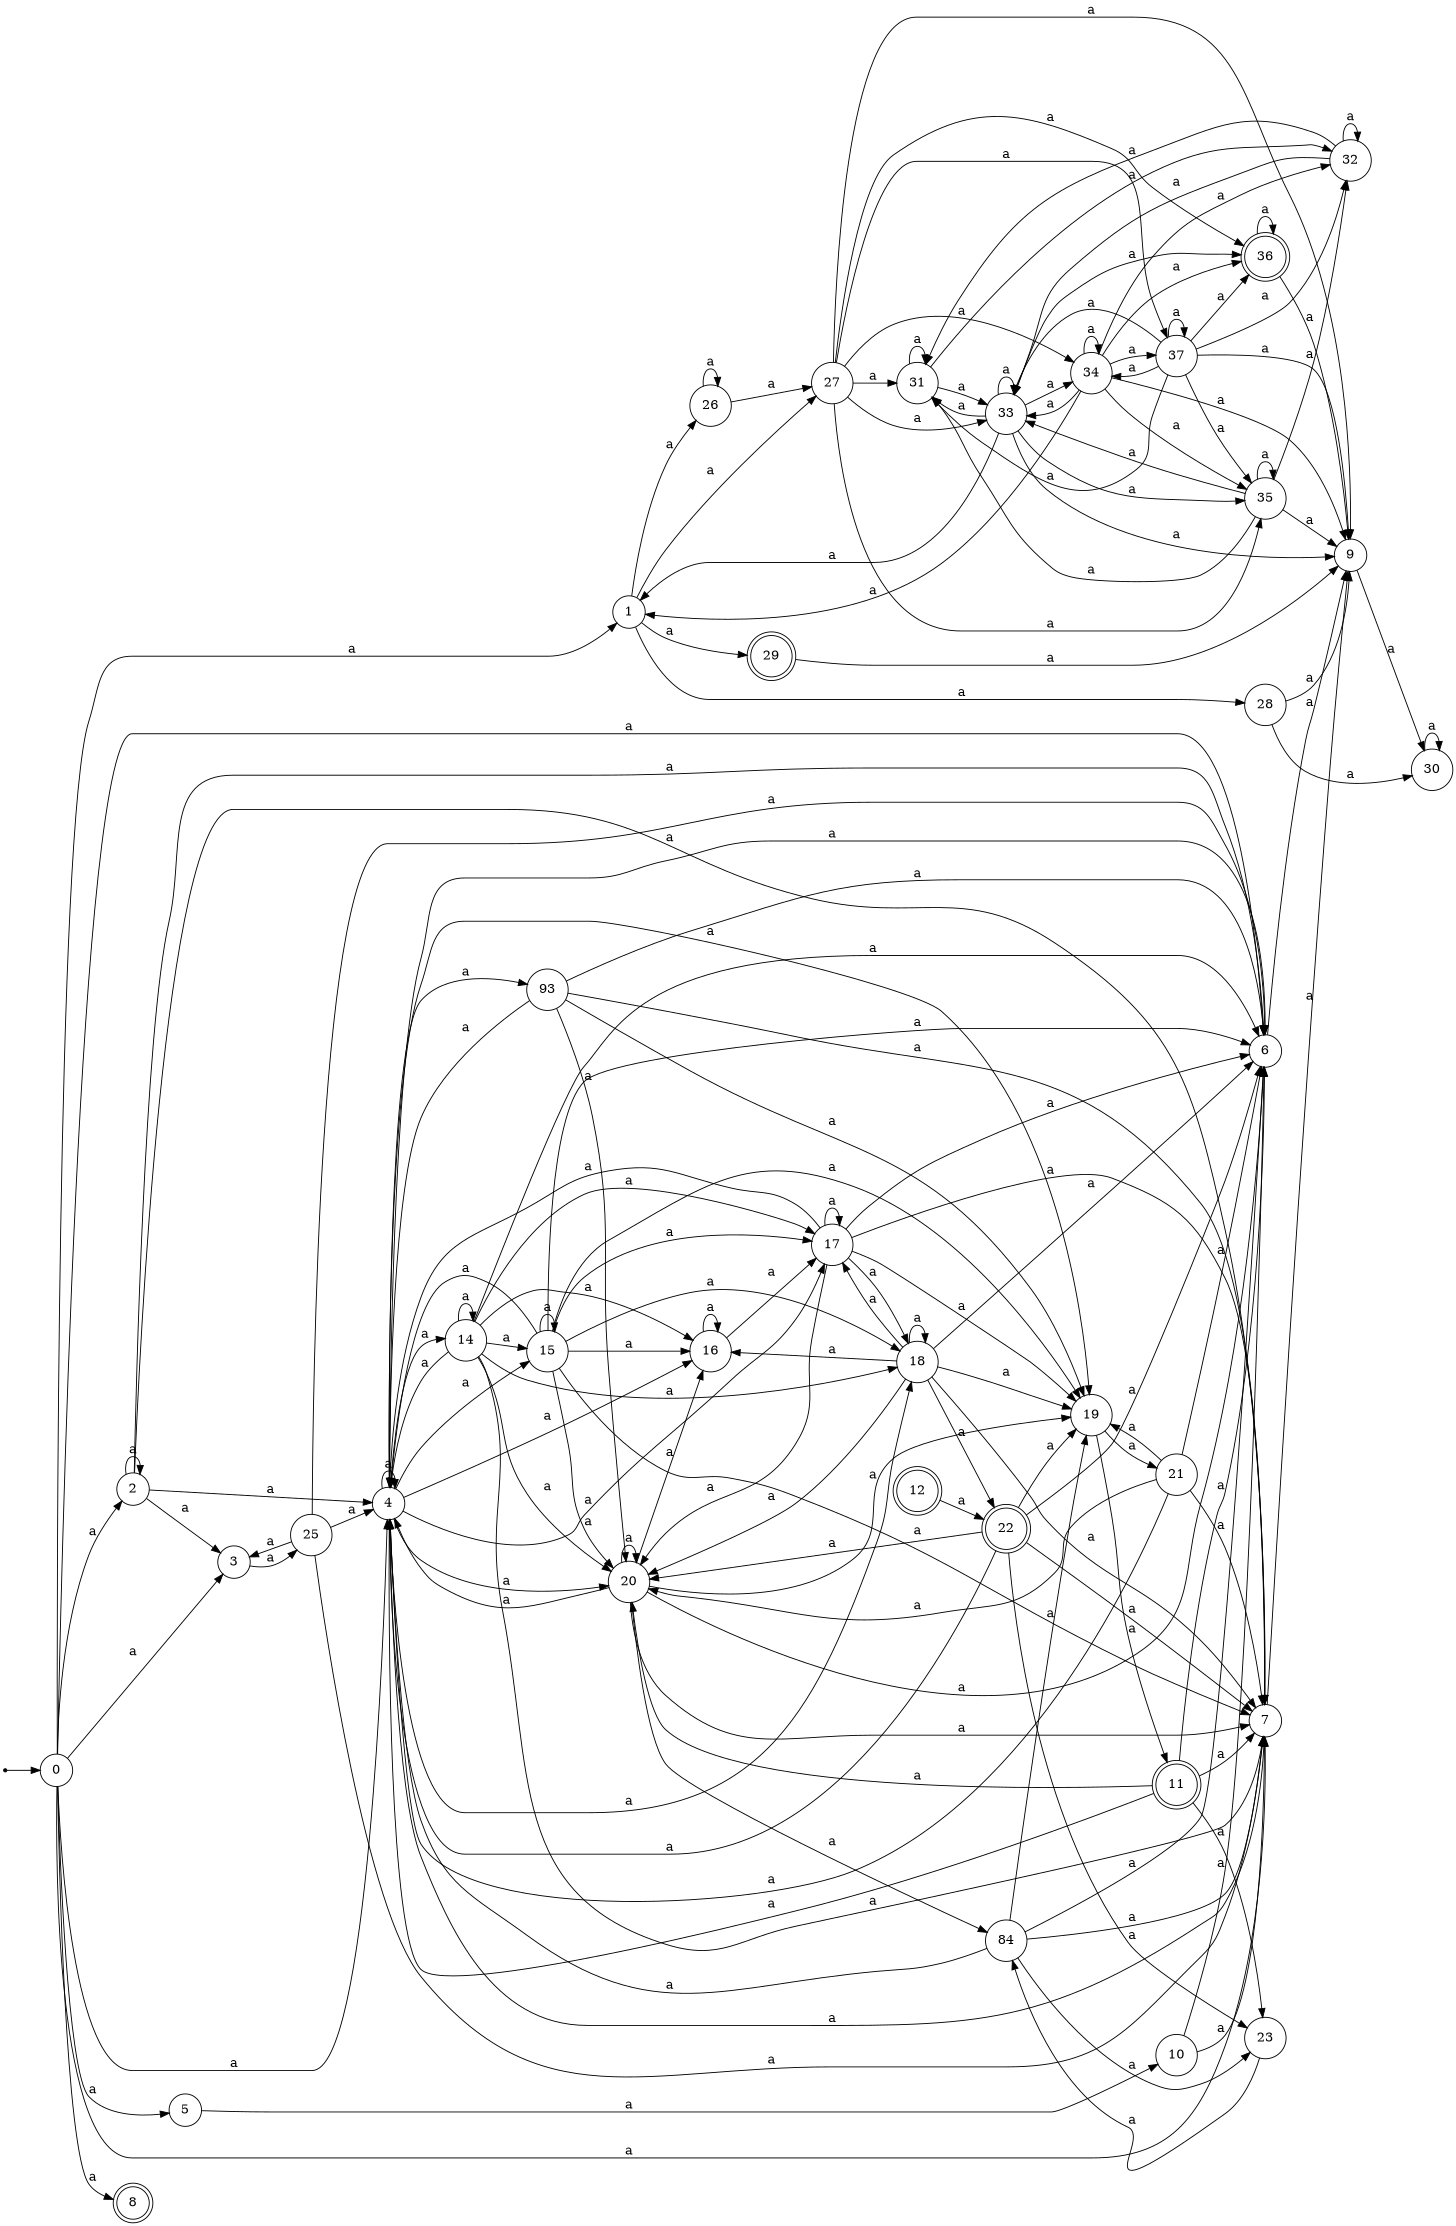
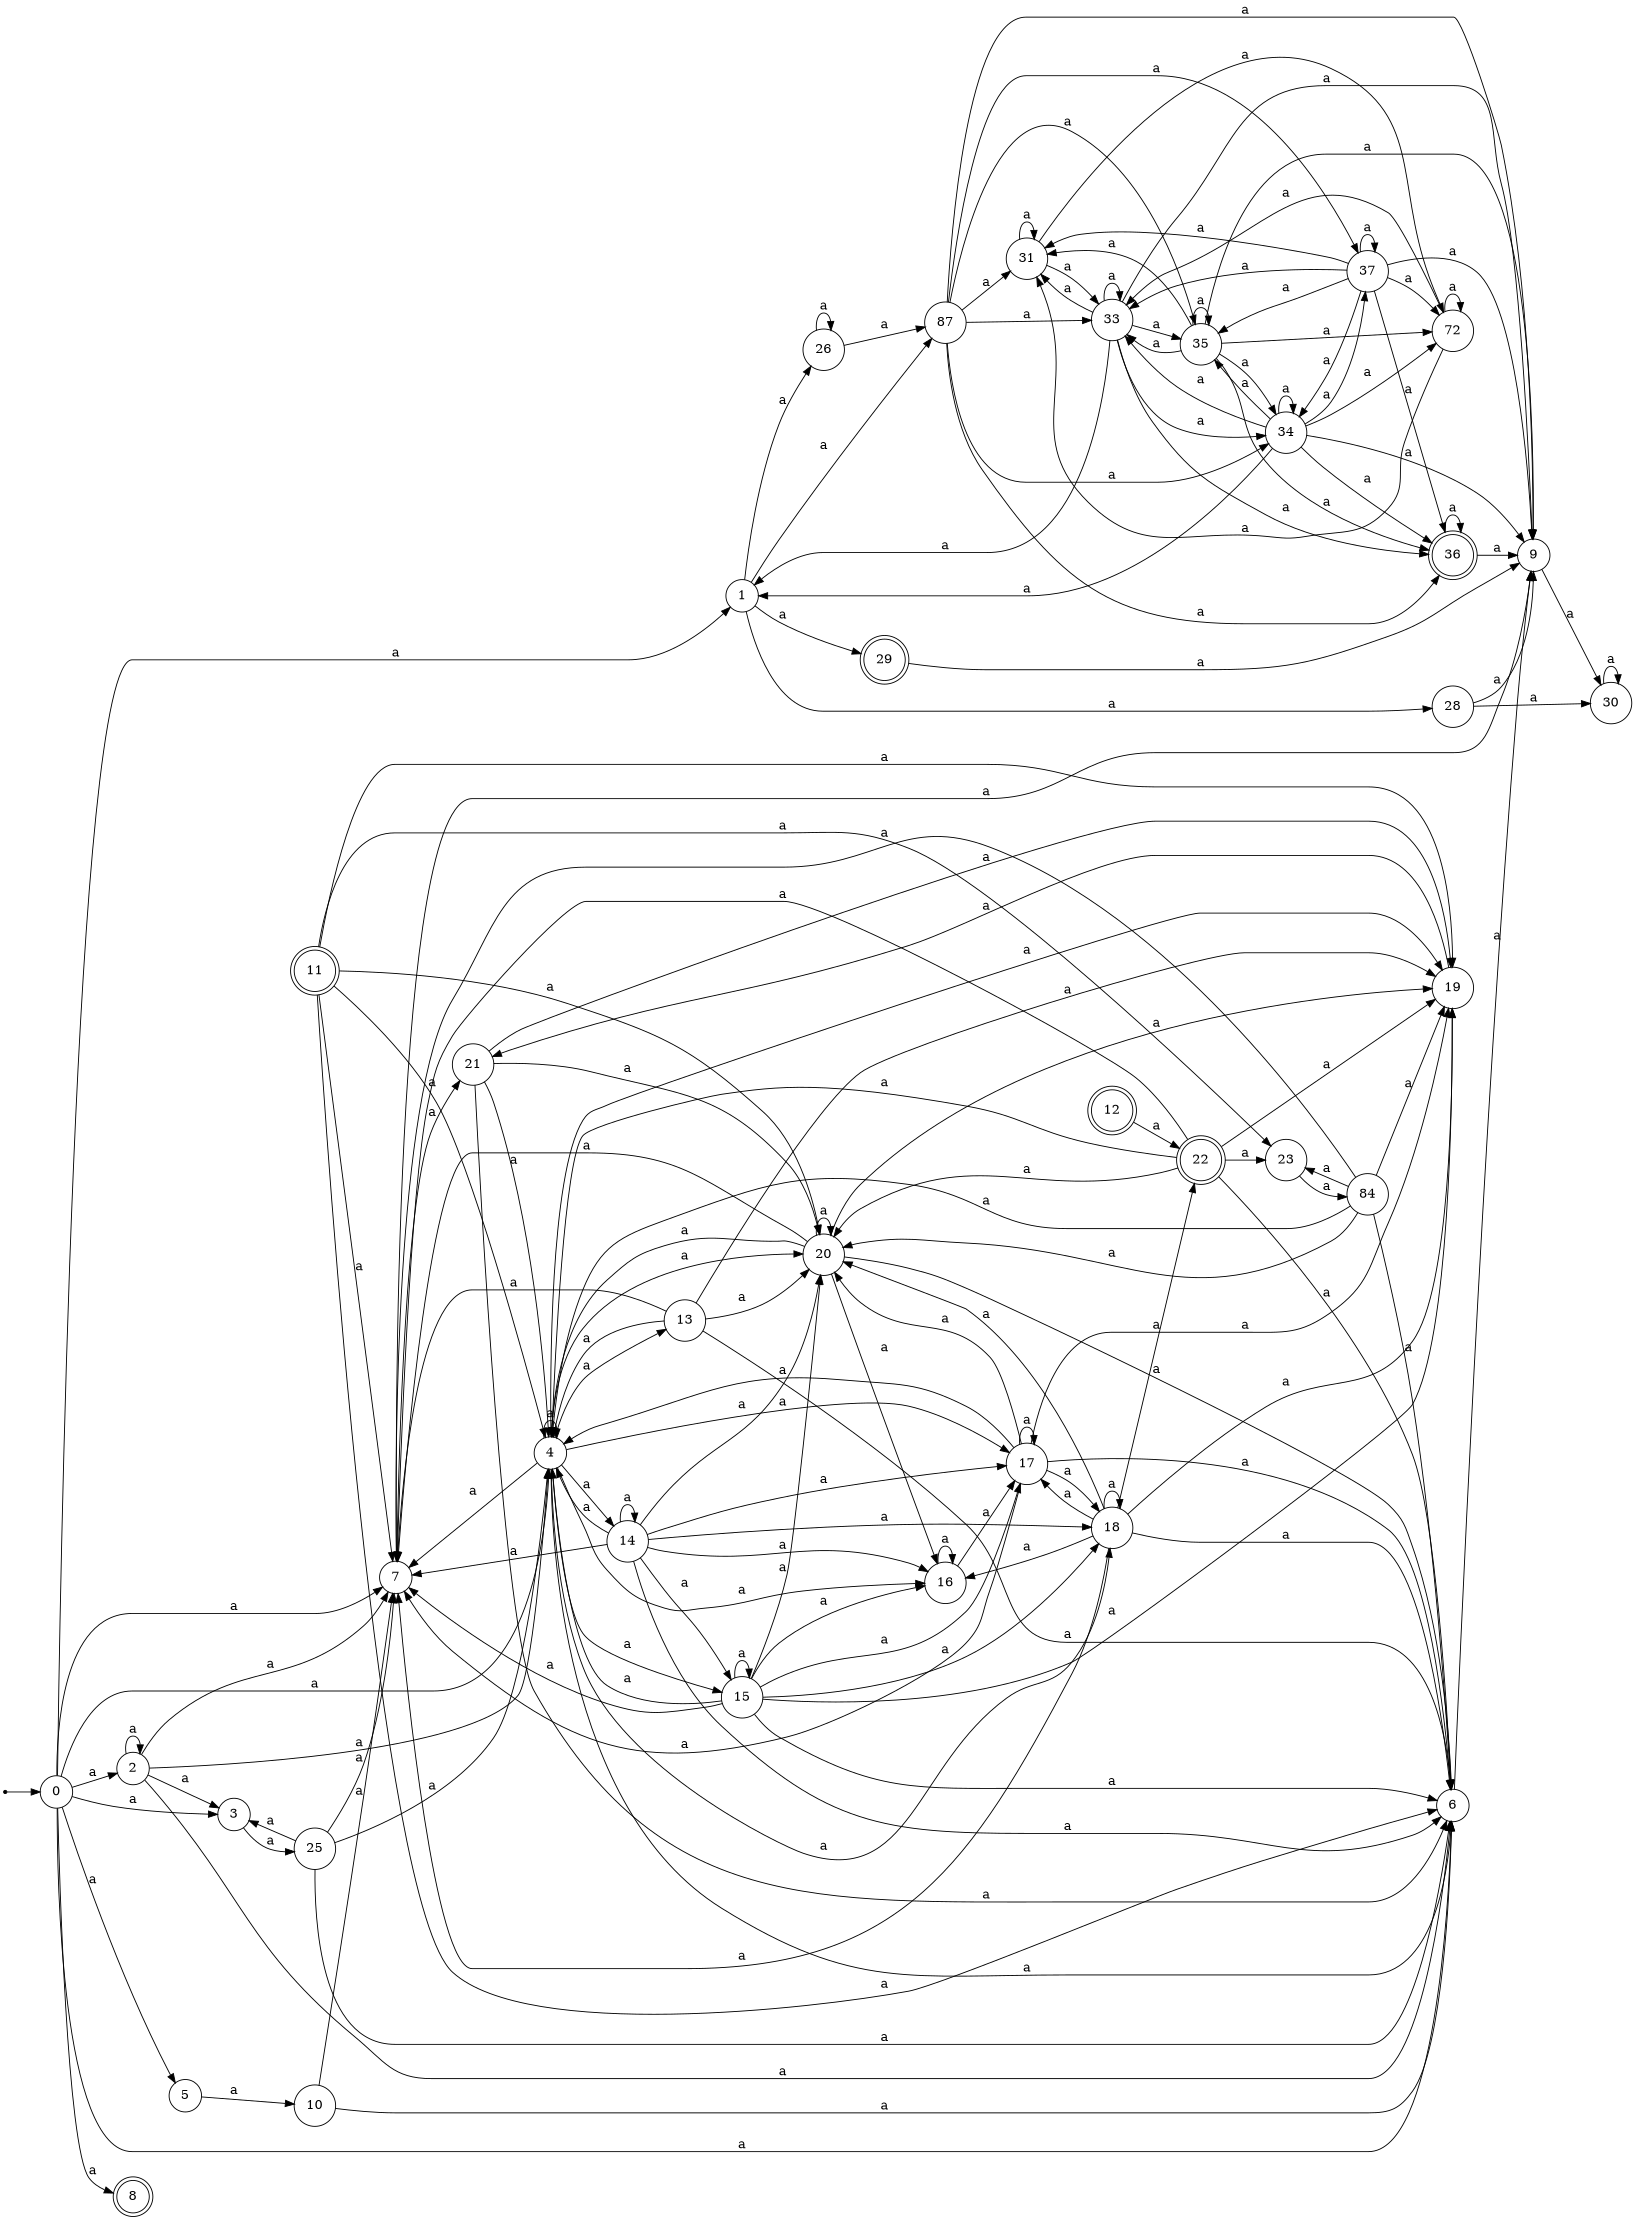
node "32": label "32" -> "72"
edge "35" -> "34": added, label "a"
node "27": label "27" -> "87"
edge "35" -> "36": added, label "a"
node "93": label "93" -> "13"
edge "21" -> "7": reversed
edge "19" -> "11": reversed
edge "20" -> "84": reversed
